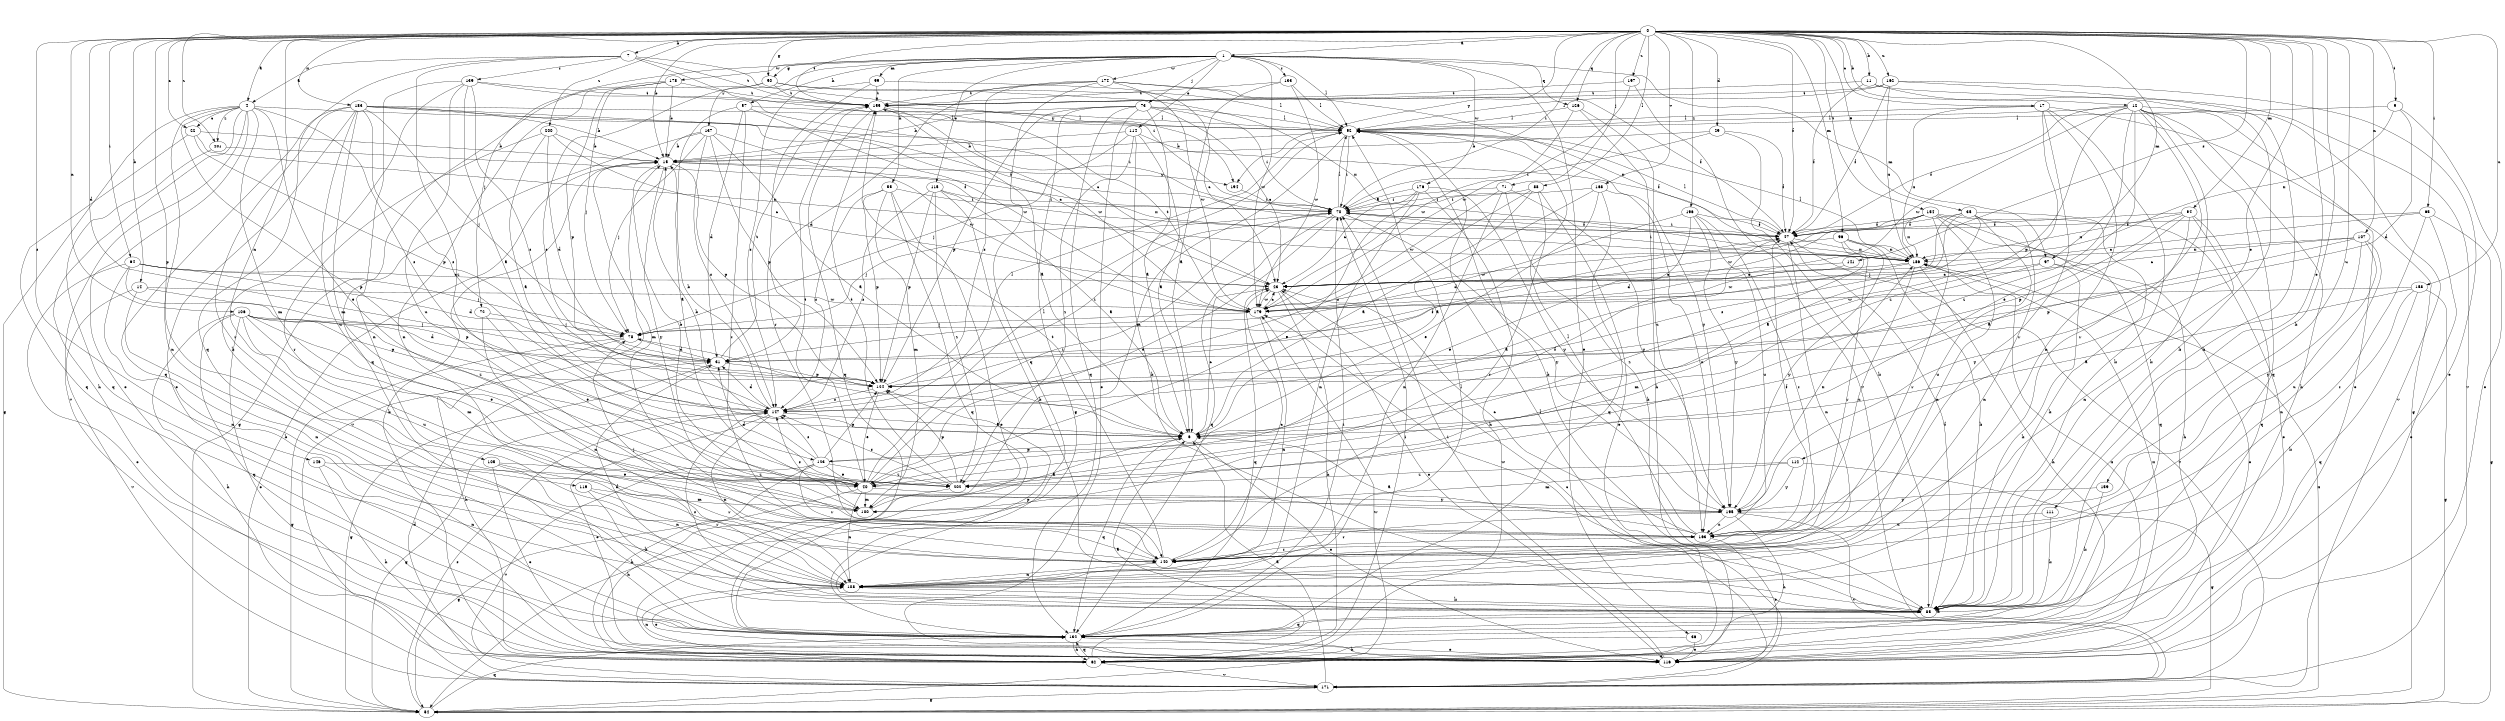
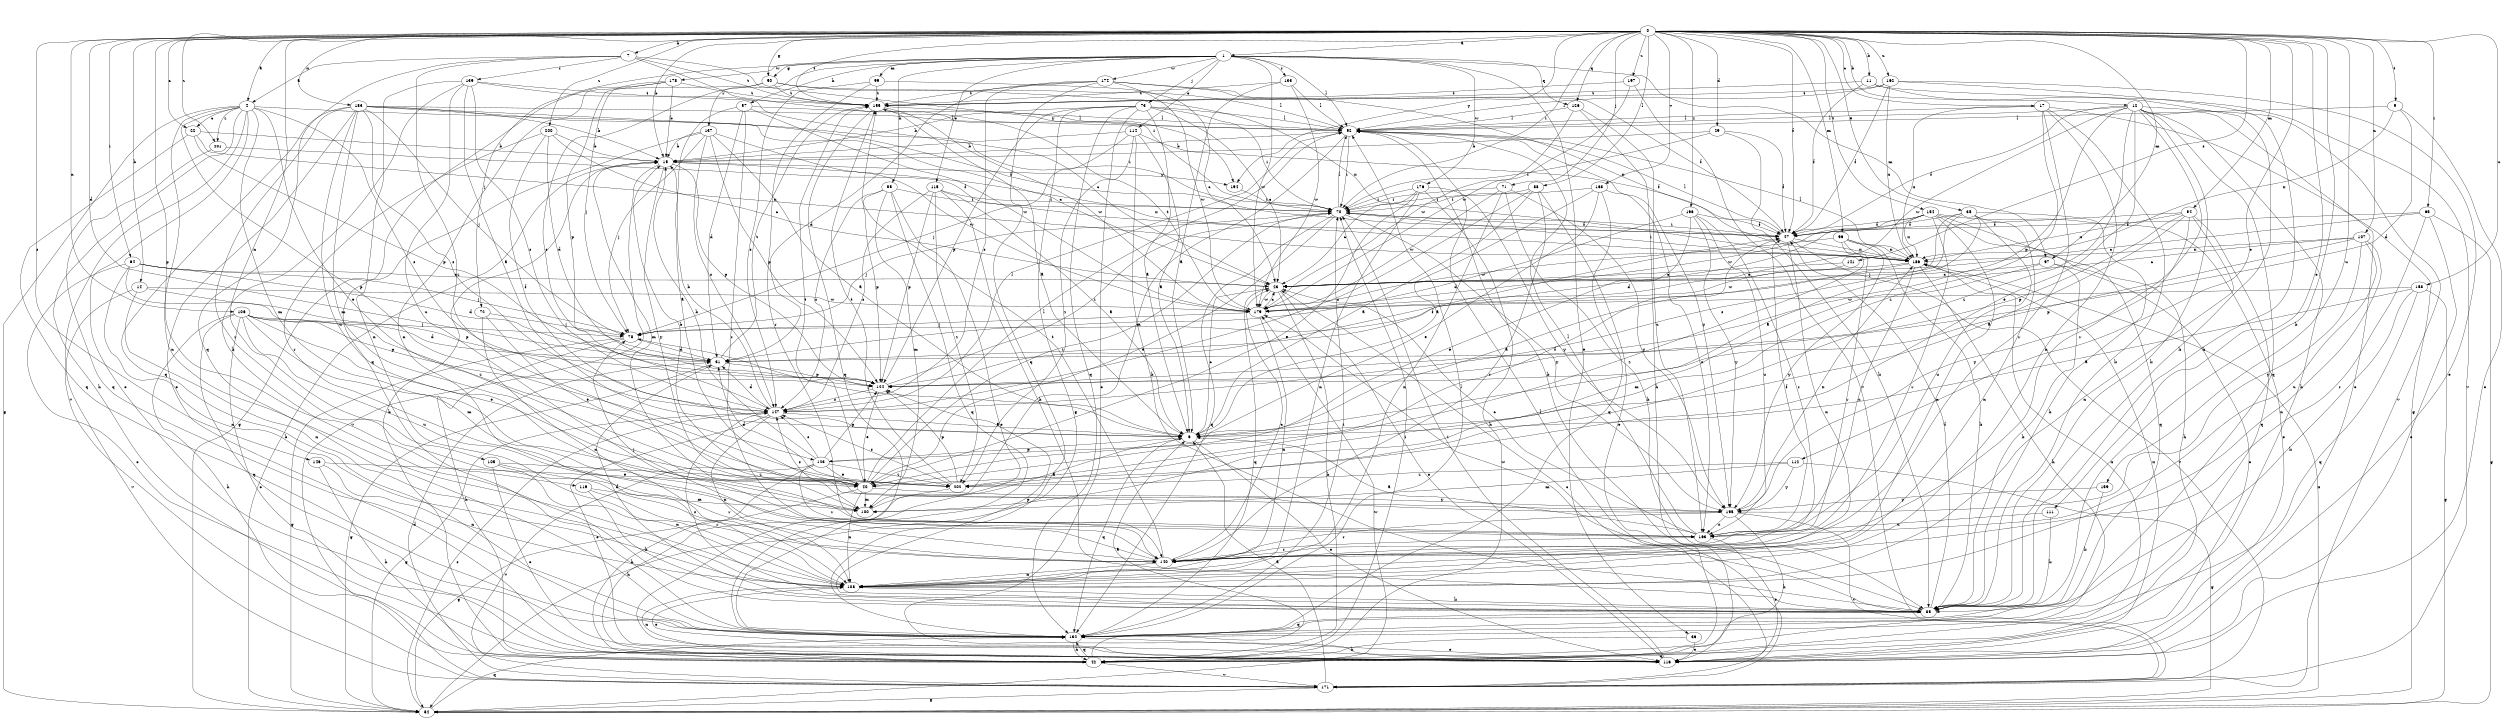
edge "176" -> "70": label "a" -> "i"
edge "200" -> "6": label "a" -> "f"
node "62": label "62" -> "42"
